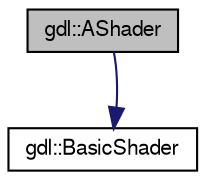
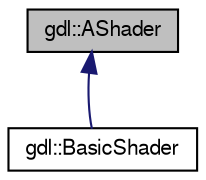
edge "gdl::AShader" -> "gdl::BasicShader": reversed
